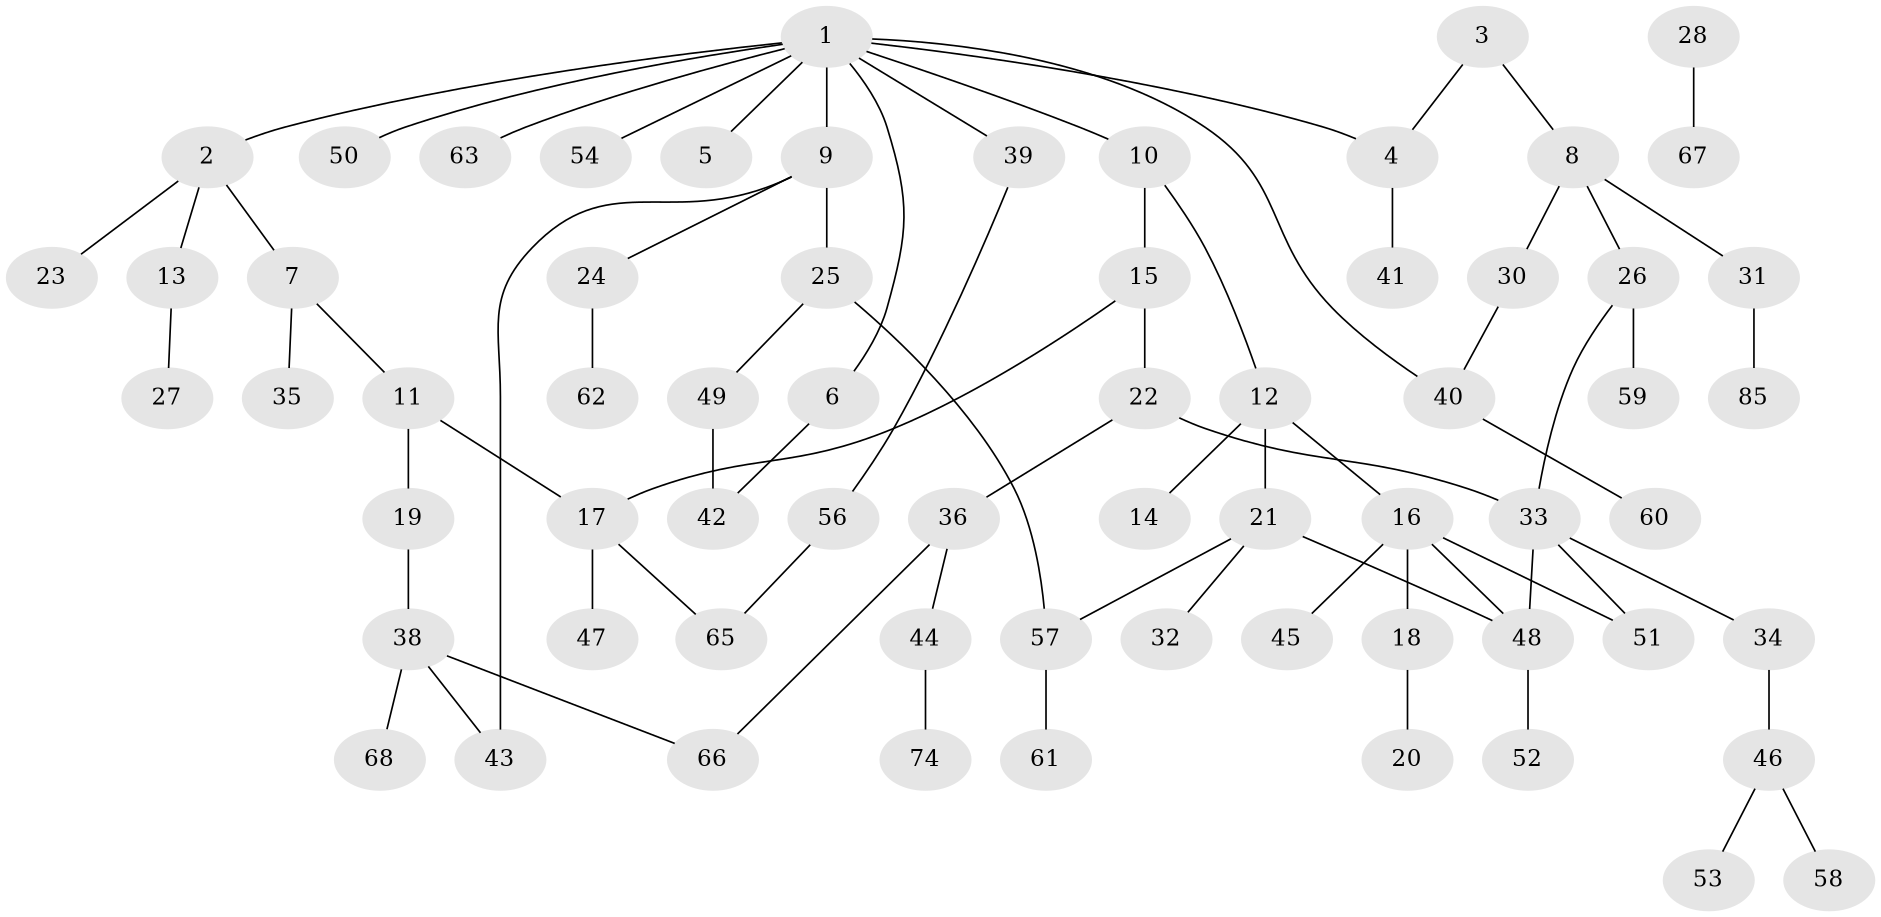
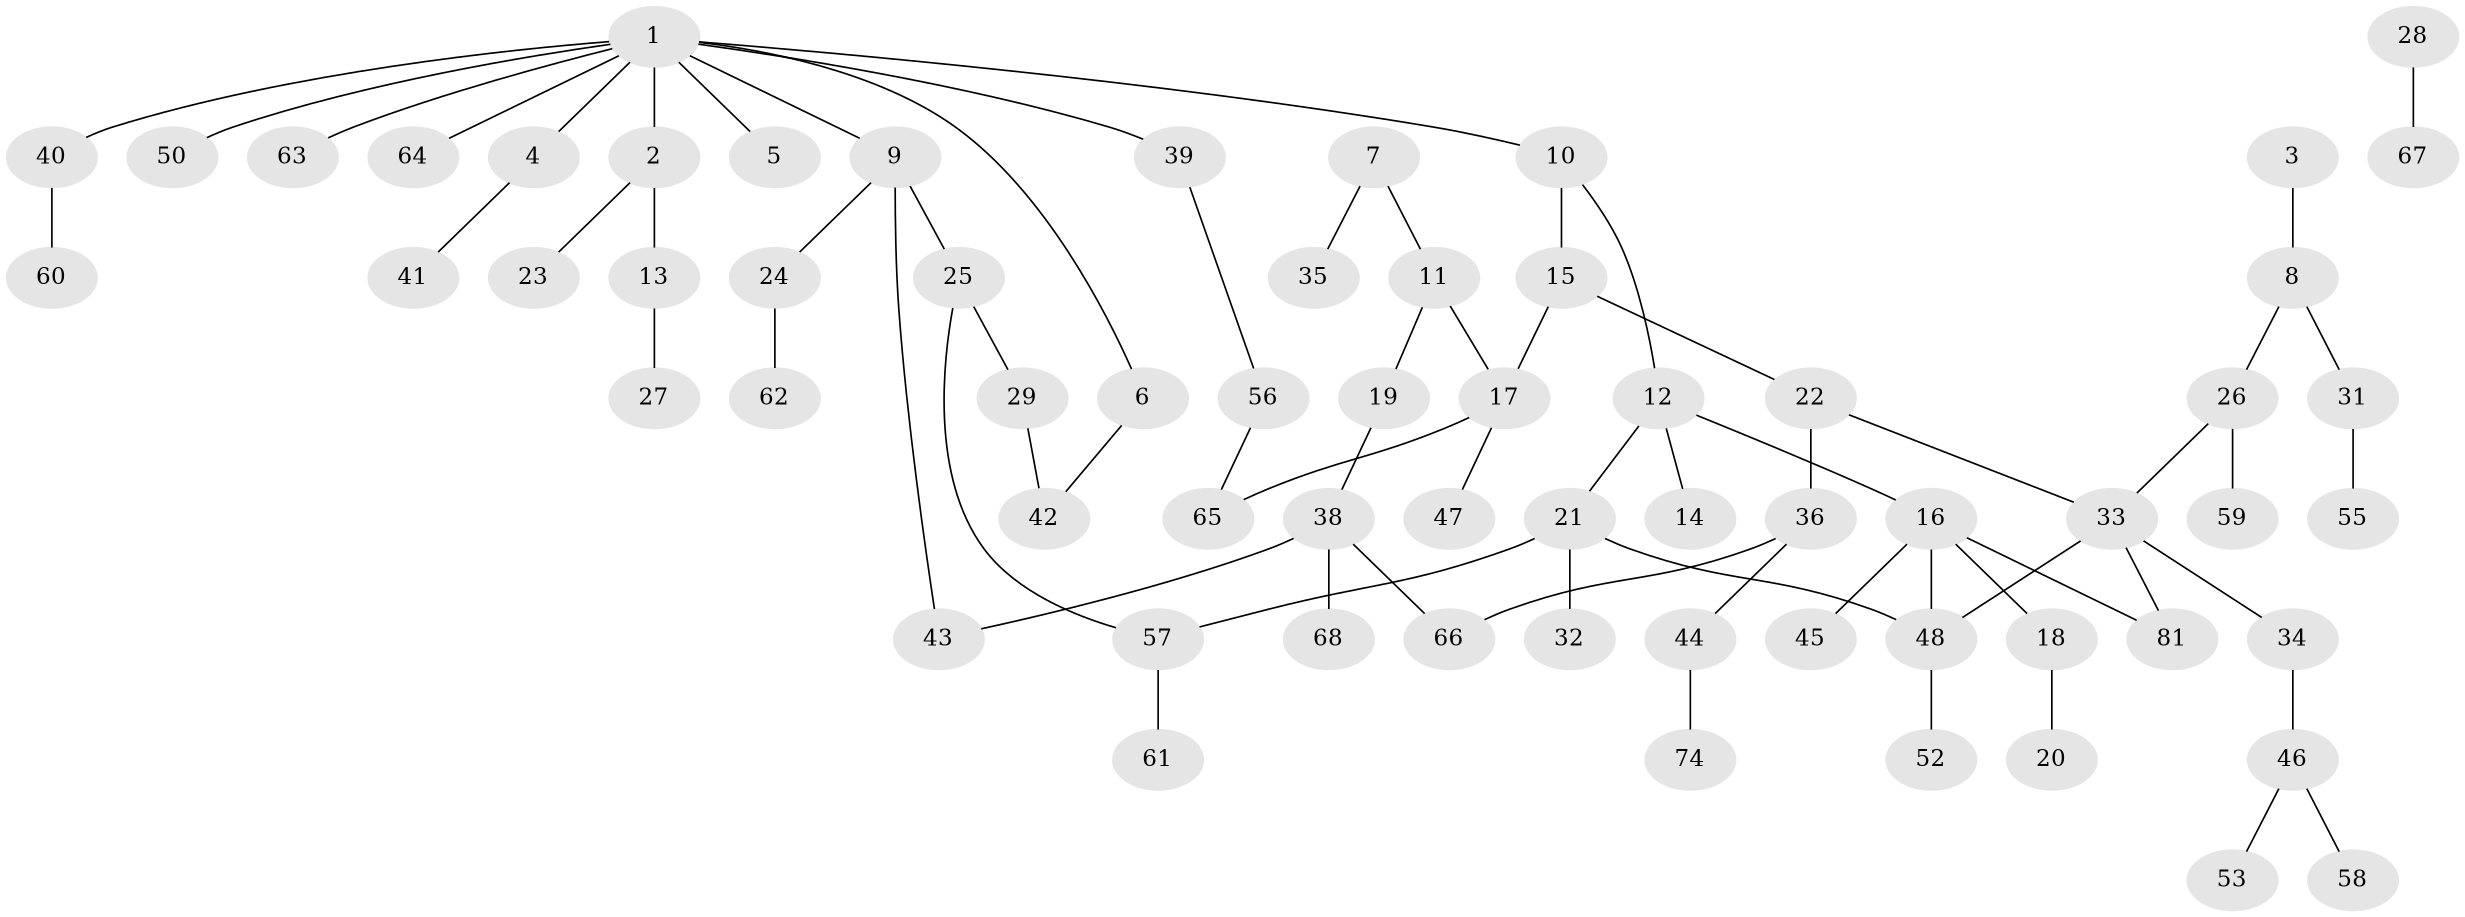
edge "3" -- "4": removed
node "54": label "54" -> "64"
edge "2" -- "7": removed
node "30": removed
node "49": label "49" -> "29"
node "85": label "85" -> "55"
node "51": label "51" -> "81"
